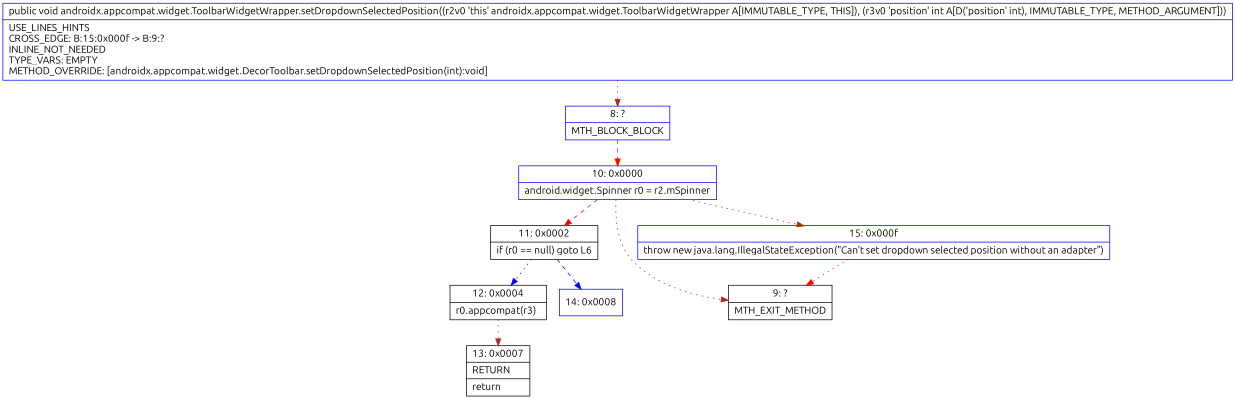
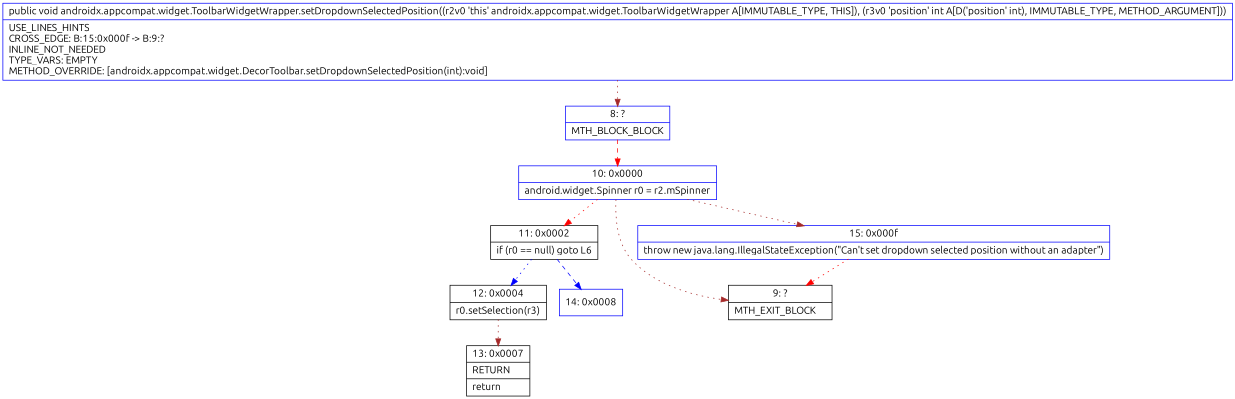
edge "10: 0x0000" -> "11: 0x0002": style dashed -> dotted
node "12: 0x0004": text "r0.appcompat(r3)" -> "r0.setSelection(r3)"
node "9: ?": text "MTH_EXIT_METHOD" -> "MTH_EXIT_BLOCK"
